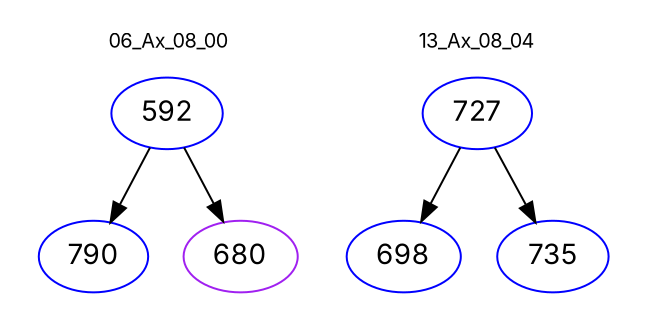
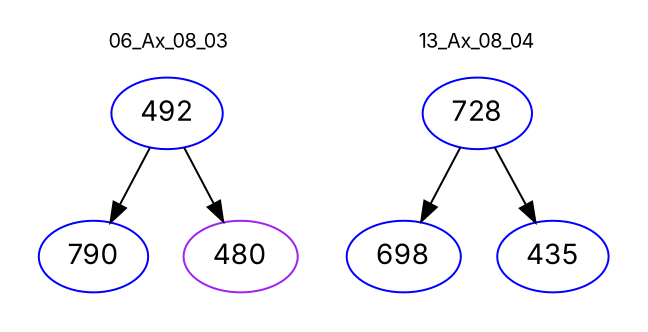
cluster "06_Ax_08_00": label "06_Ax_08_00" -> "06_Ax_08_03"
node "592": label "592" -> "492"
node "727": label "727" -> "728"
node "680": label "680" -> "480"
node "735": label "735" -> "435"
